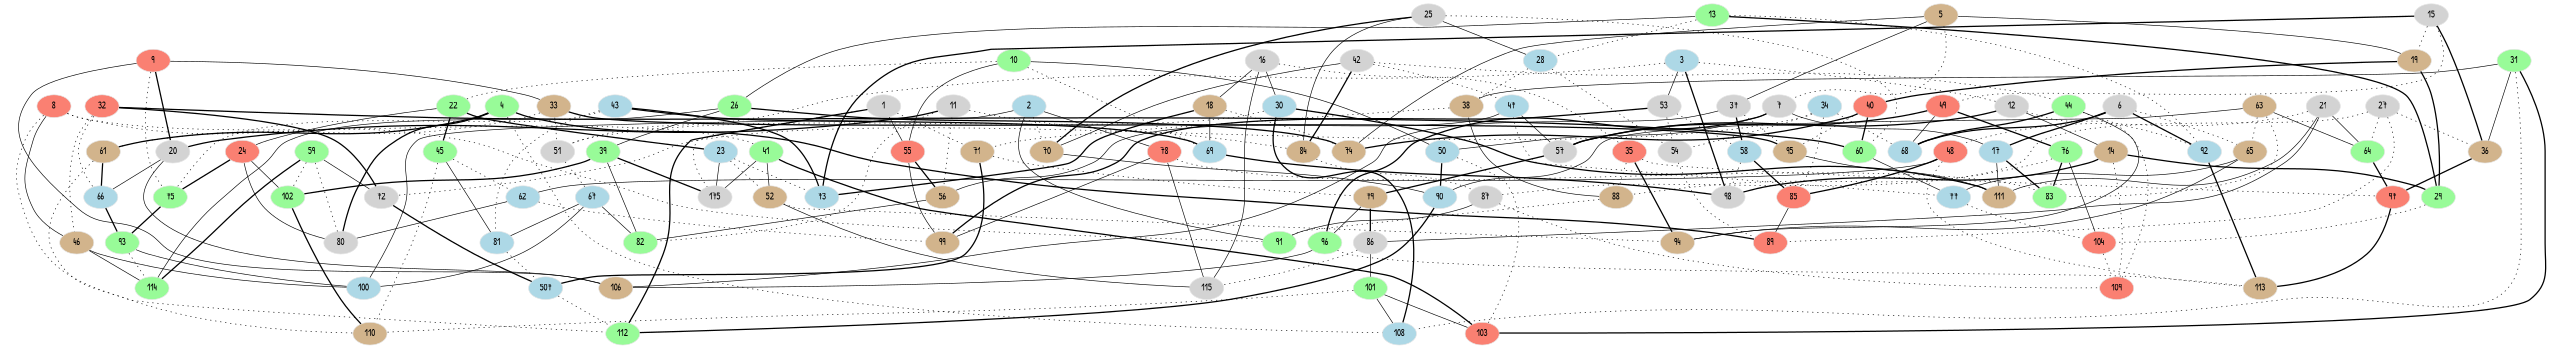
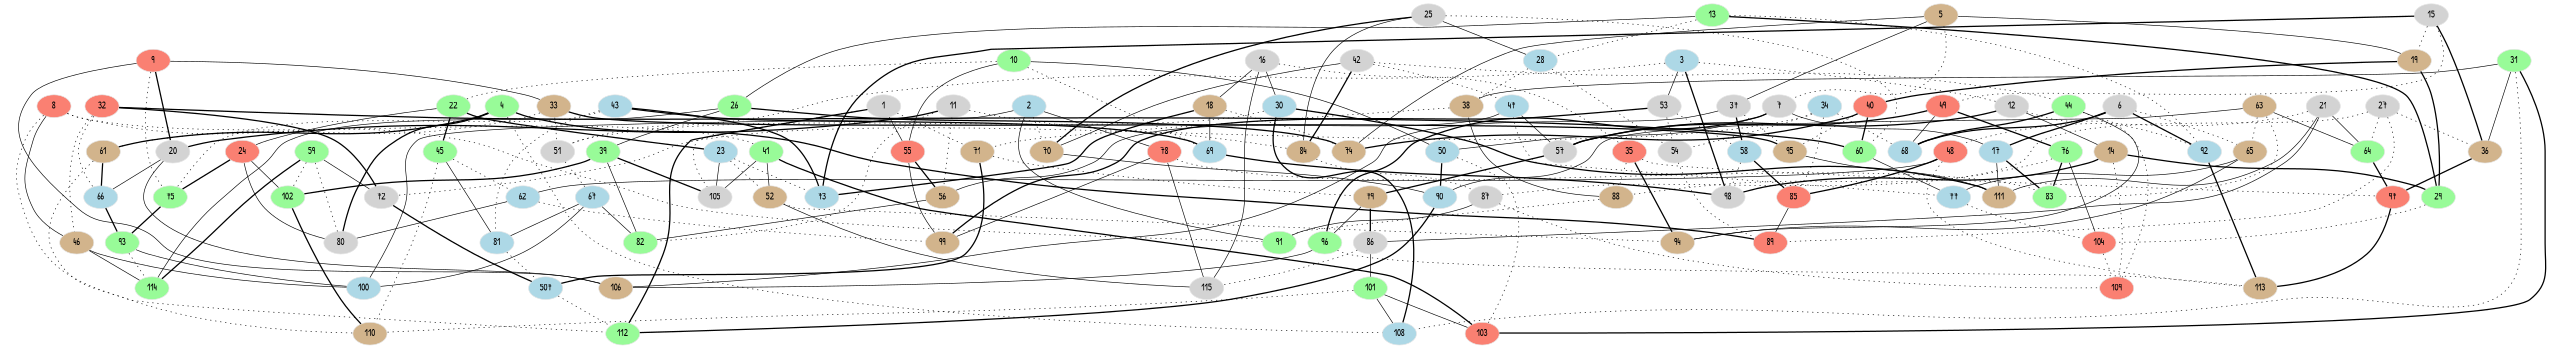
node "175": label "175" -> "105"
